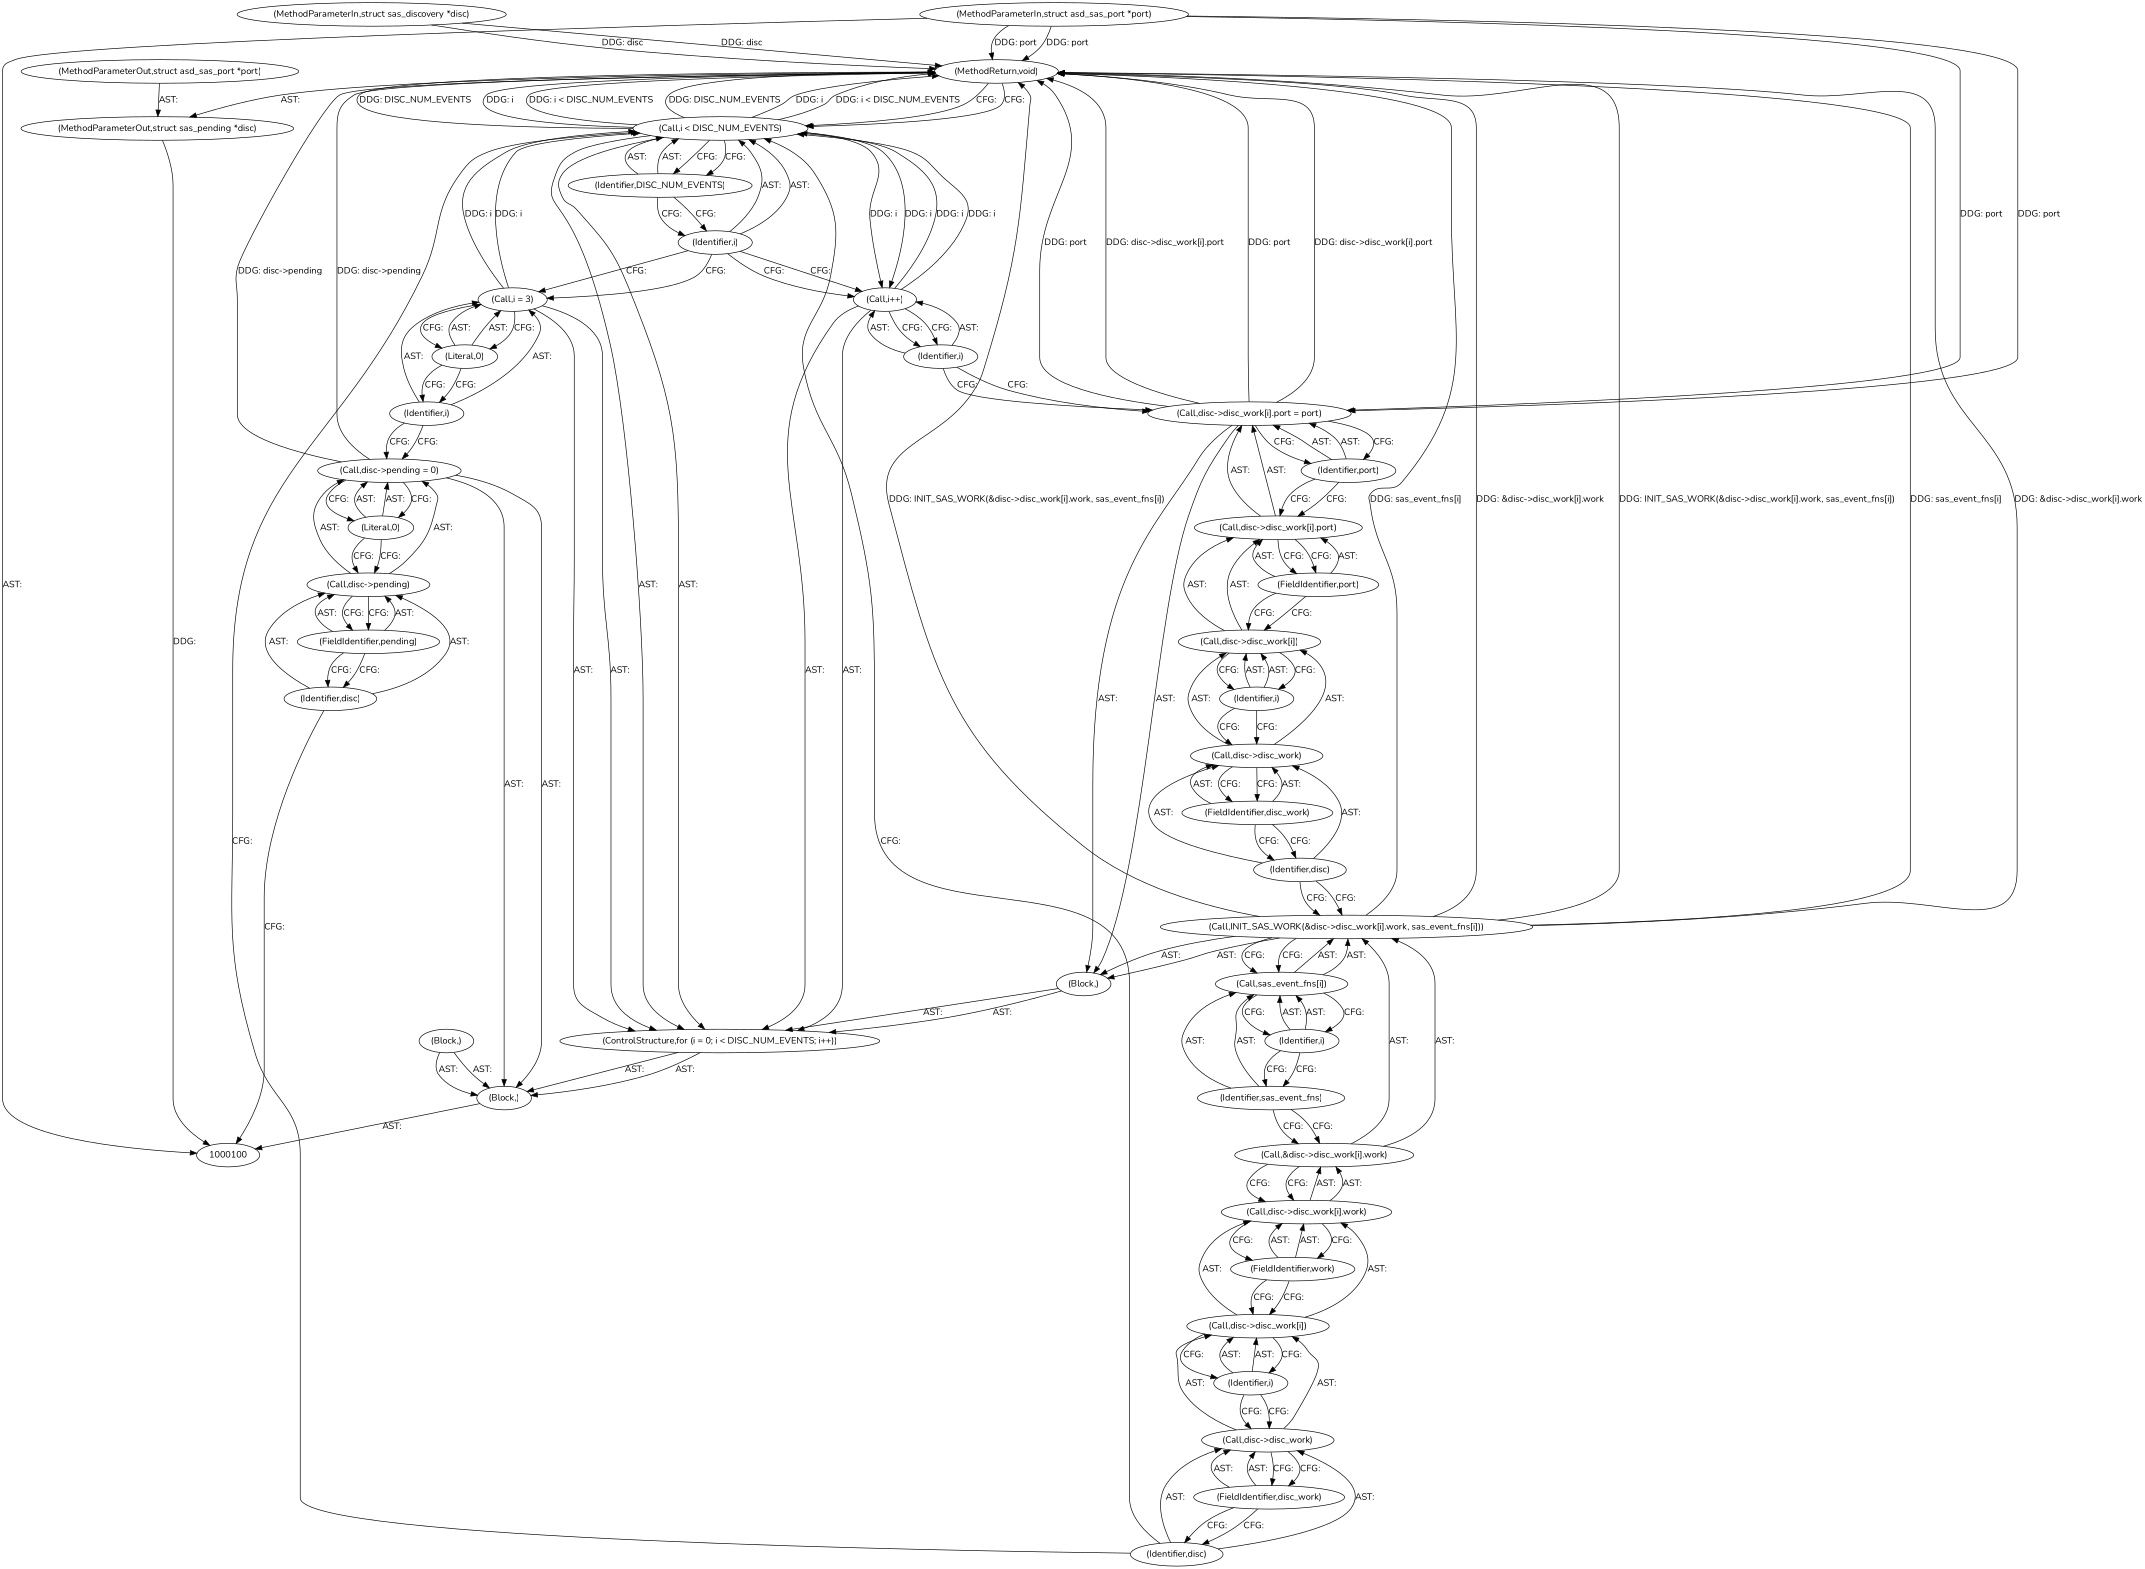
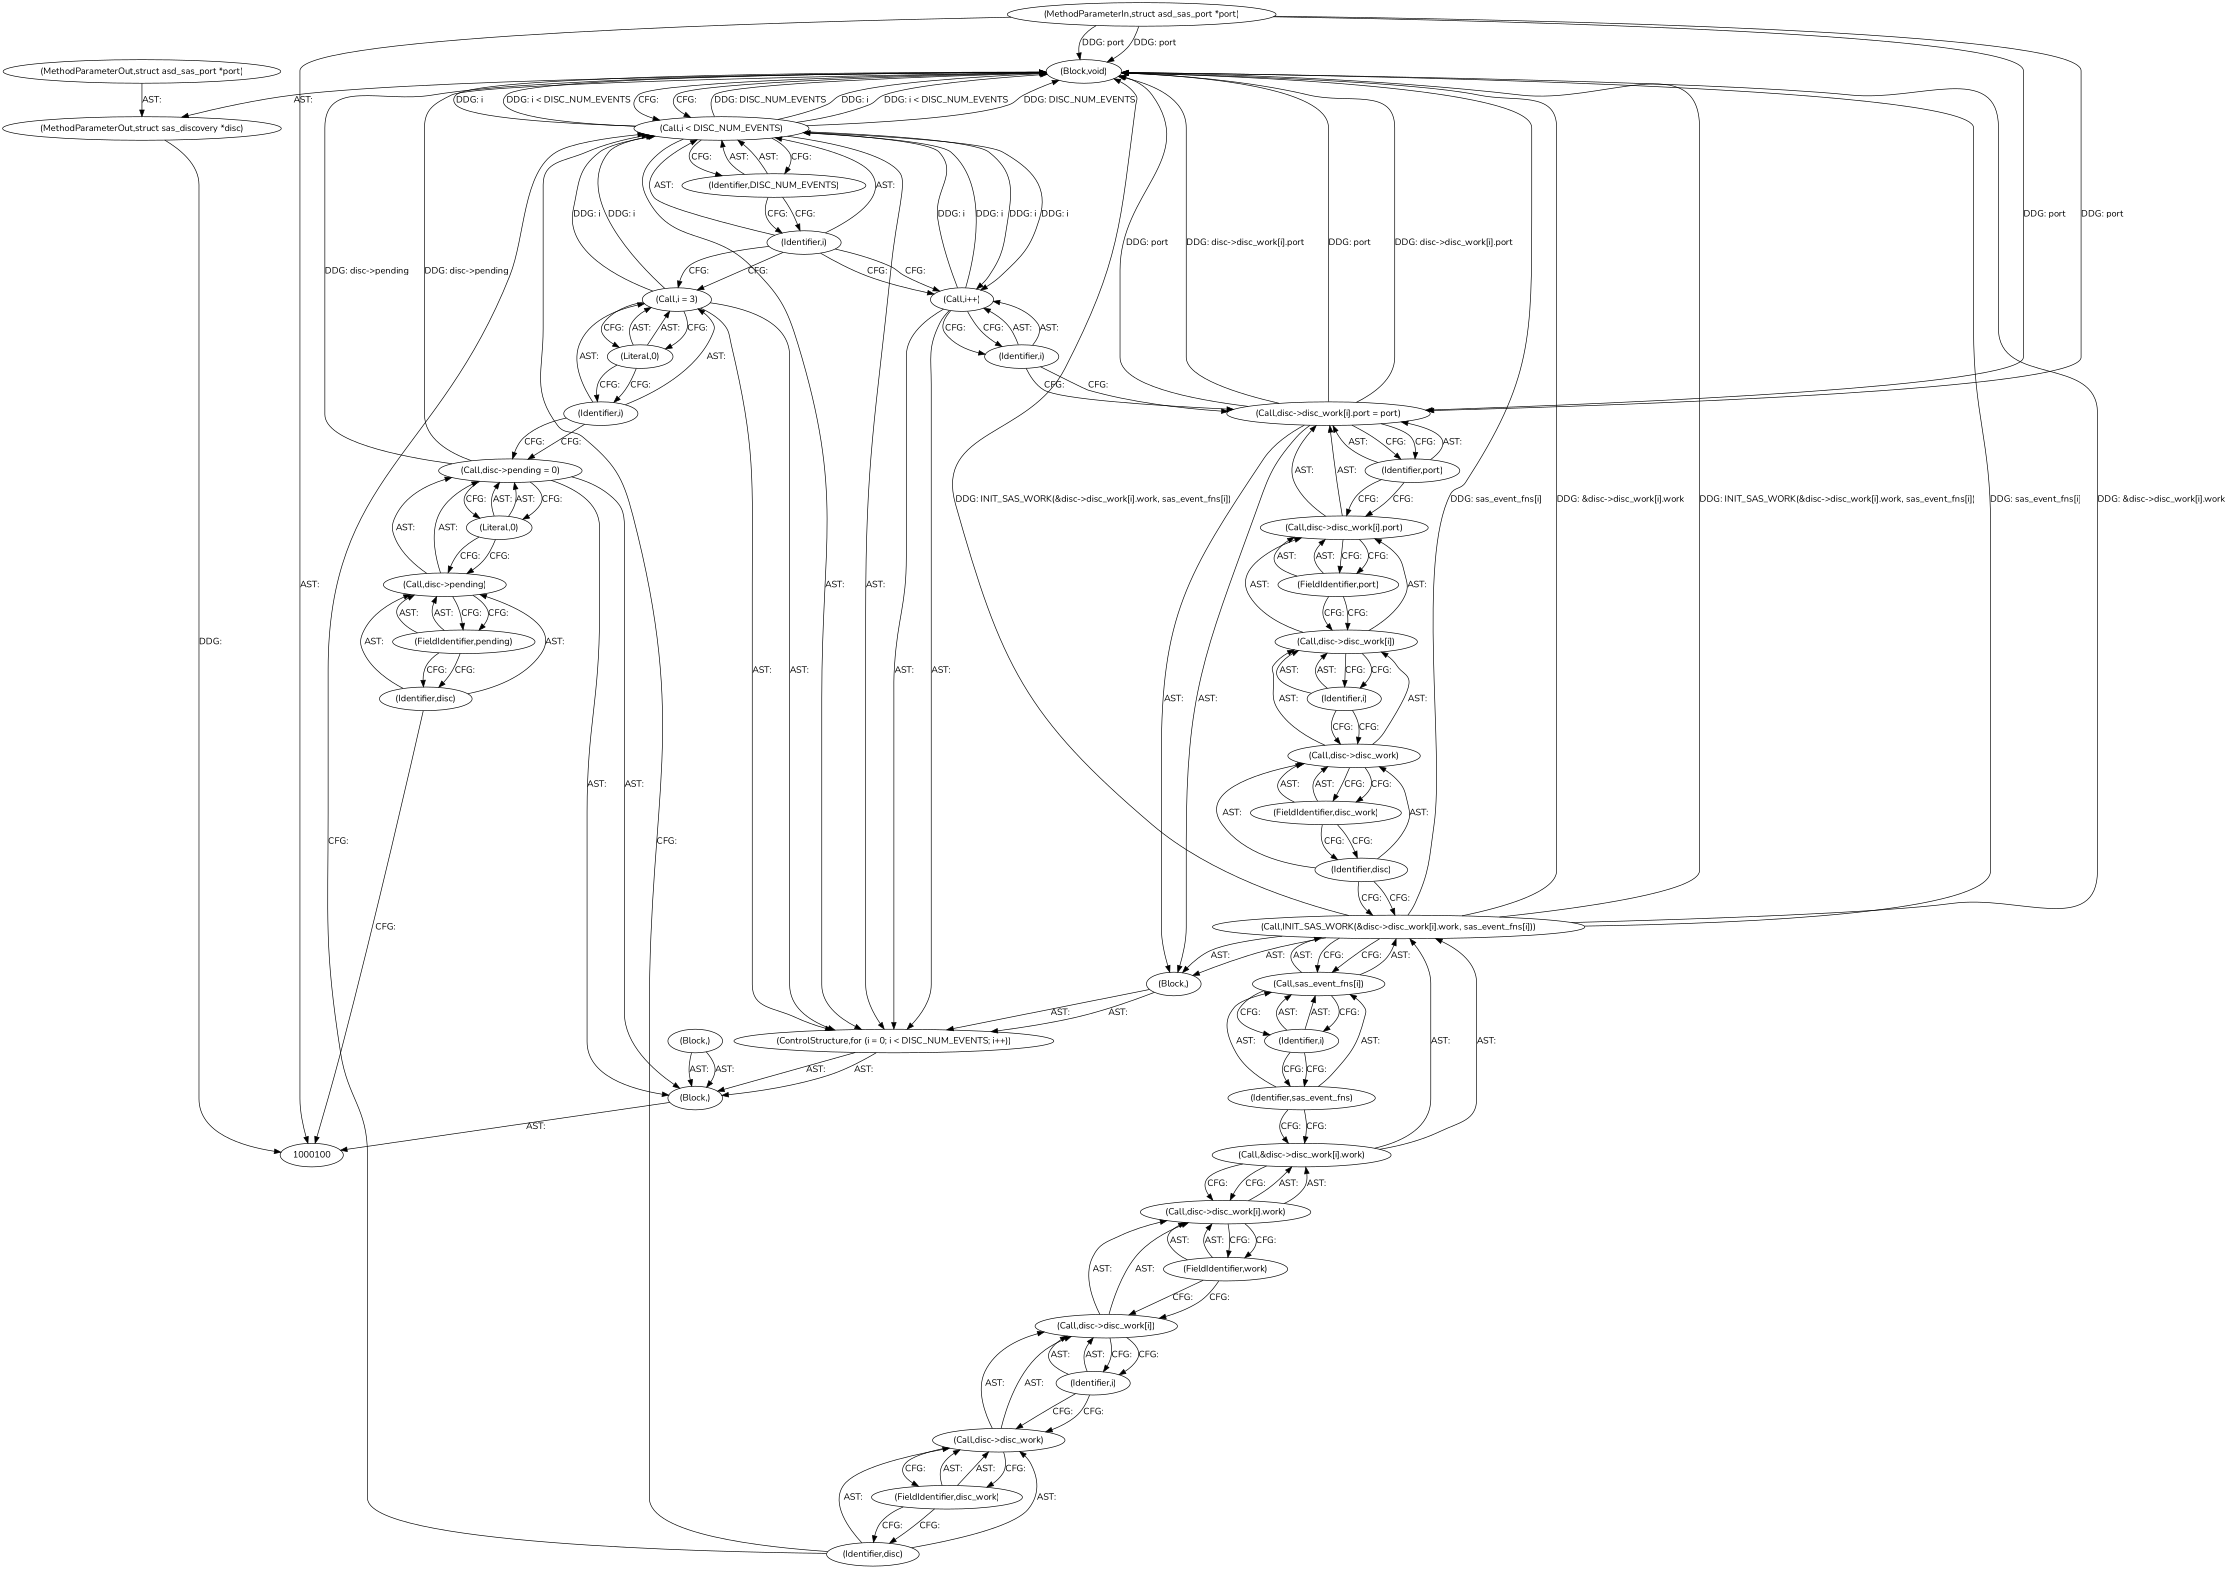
node "(MethodParameterIn,struct sas_discovery *disc)": removed
node "(MethodReturn,void)": label "(MethodReturn,void)" -> "(Block,void)"
node "(MethodParameterOut,struct sas_pending *disc)": label "(MethodParameterOut,struct sas_pending *disc)" -> "(MethodParameterOut,struct sas_discovery *disc)"
